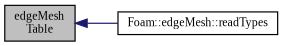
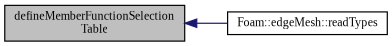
node "edgeMesh Table": label "edgeMesh Table" -> "defineMemberFunctionSelection Table"
